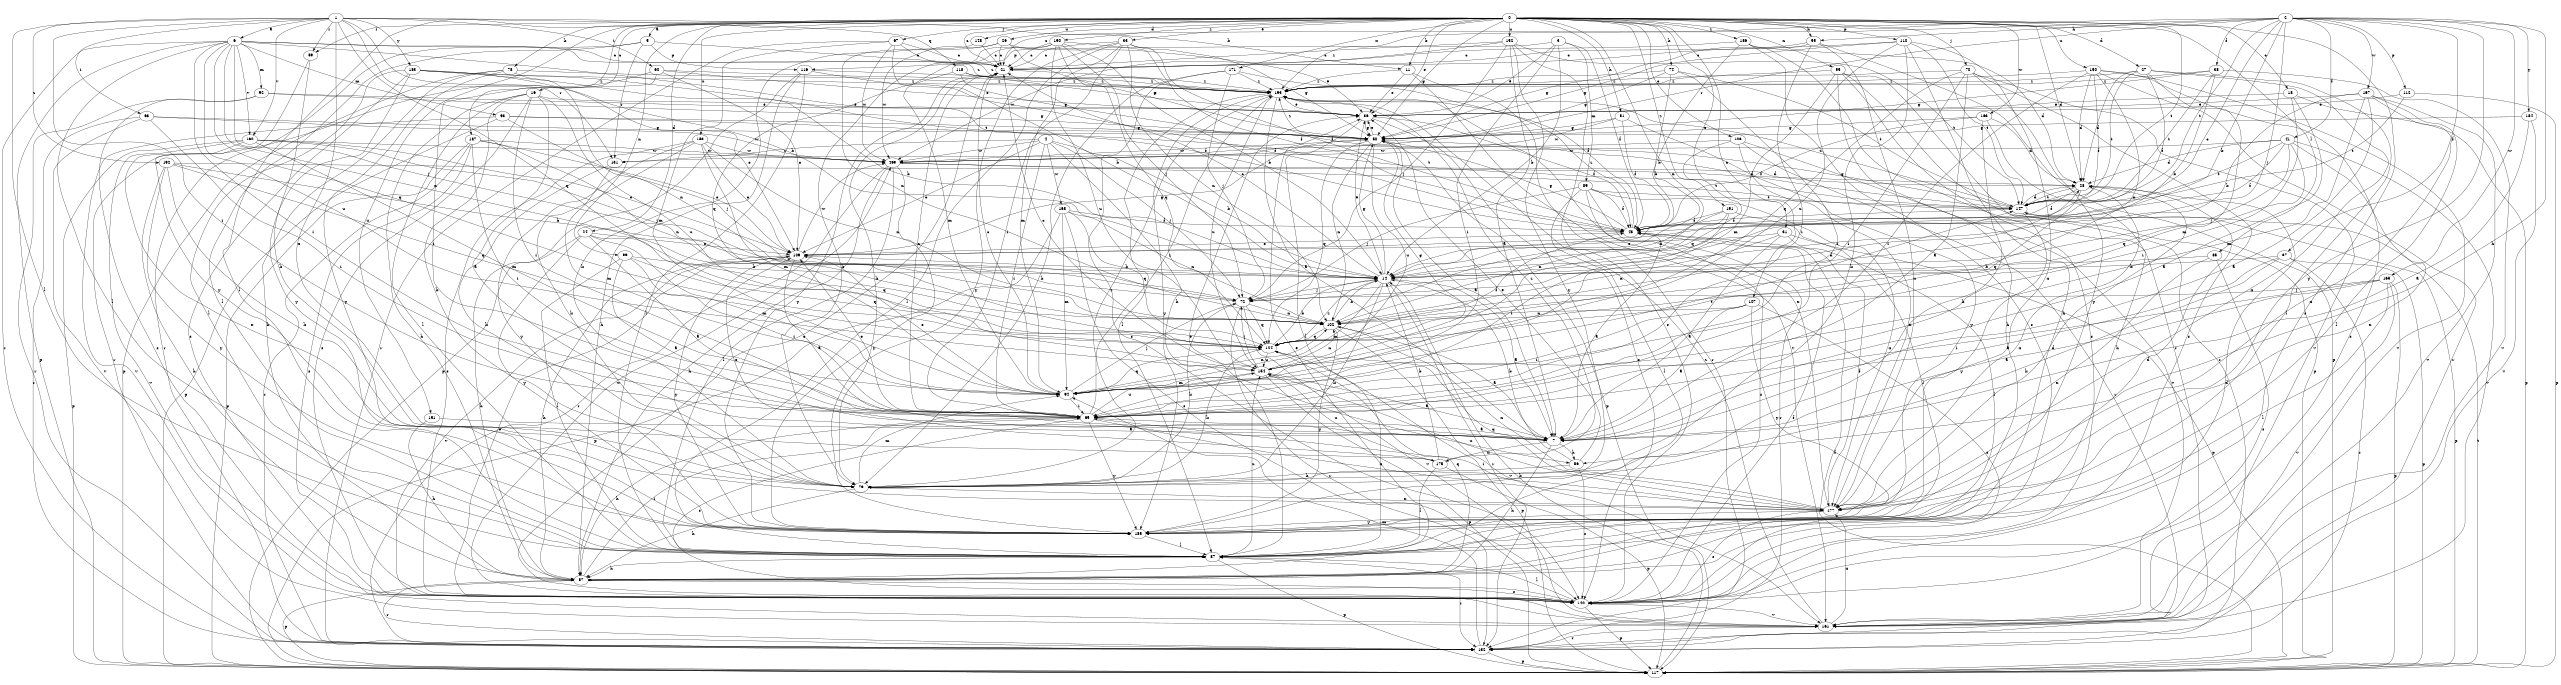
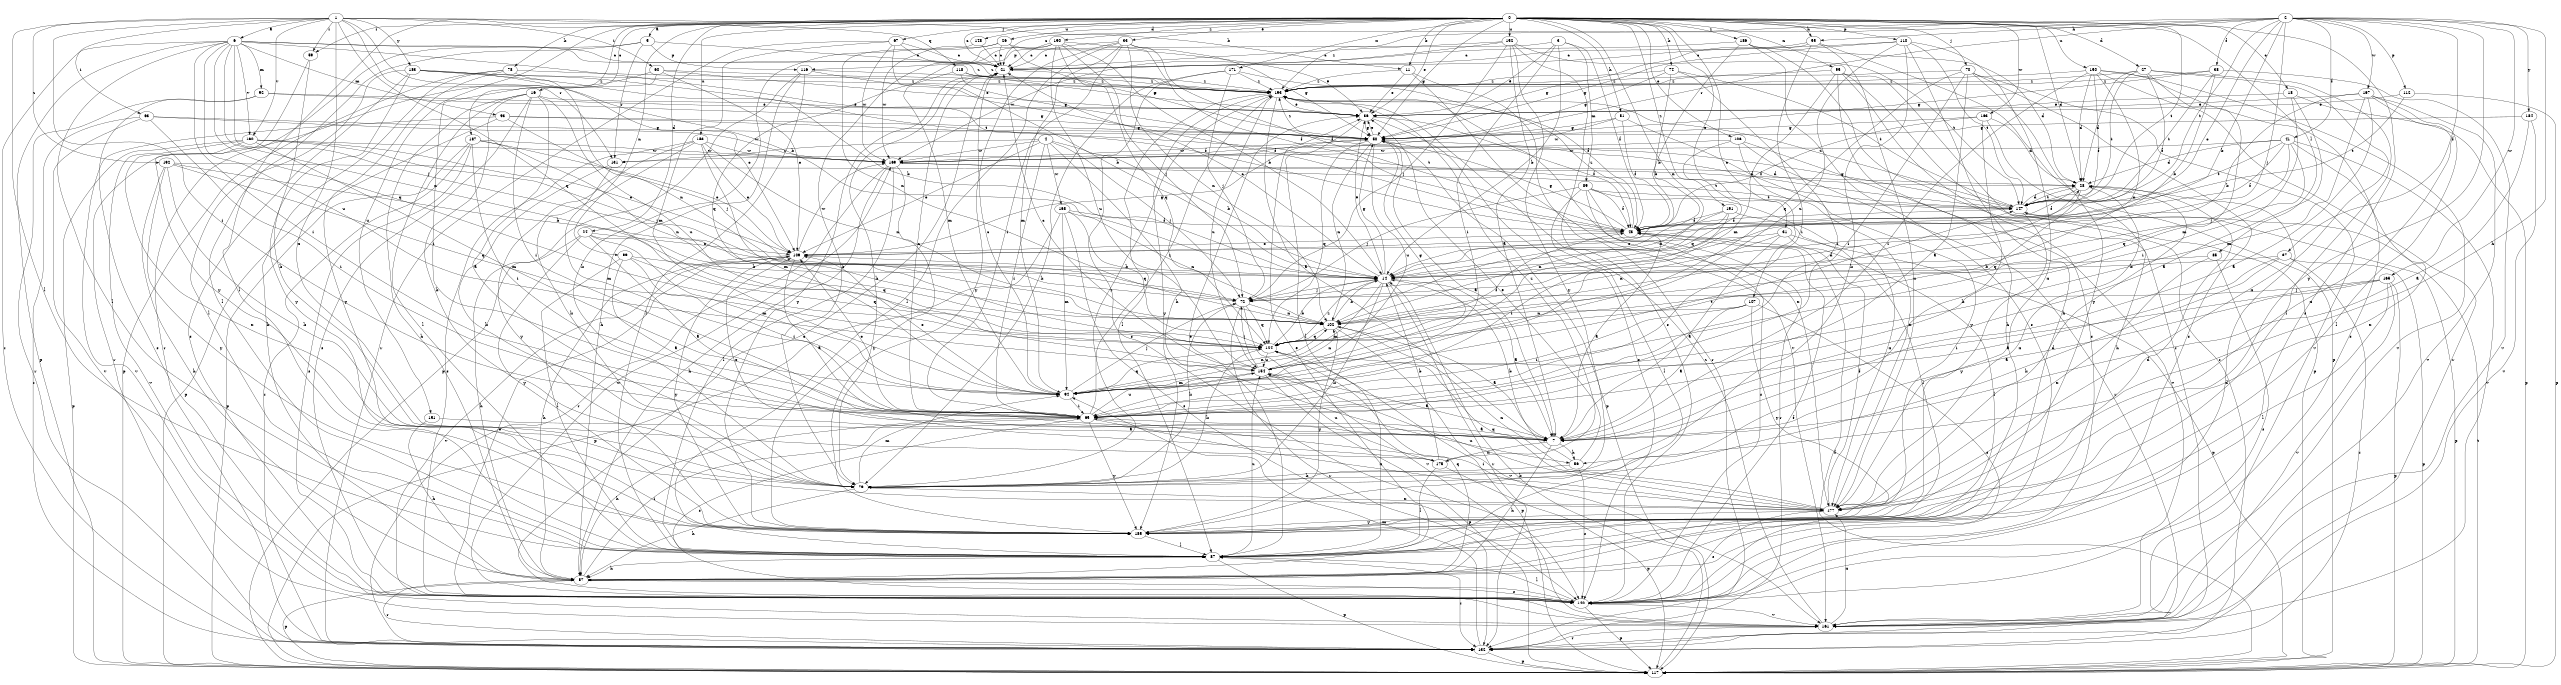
node "469": label "469" -> "169"
